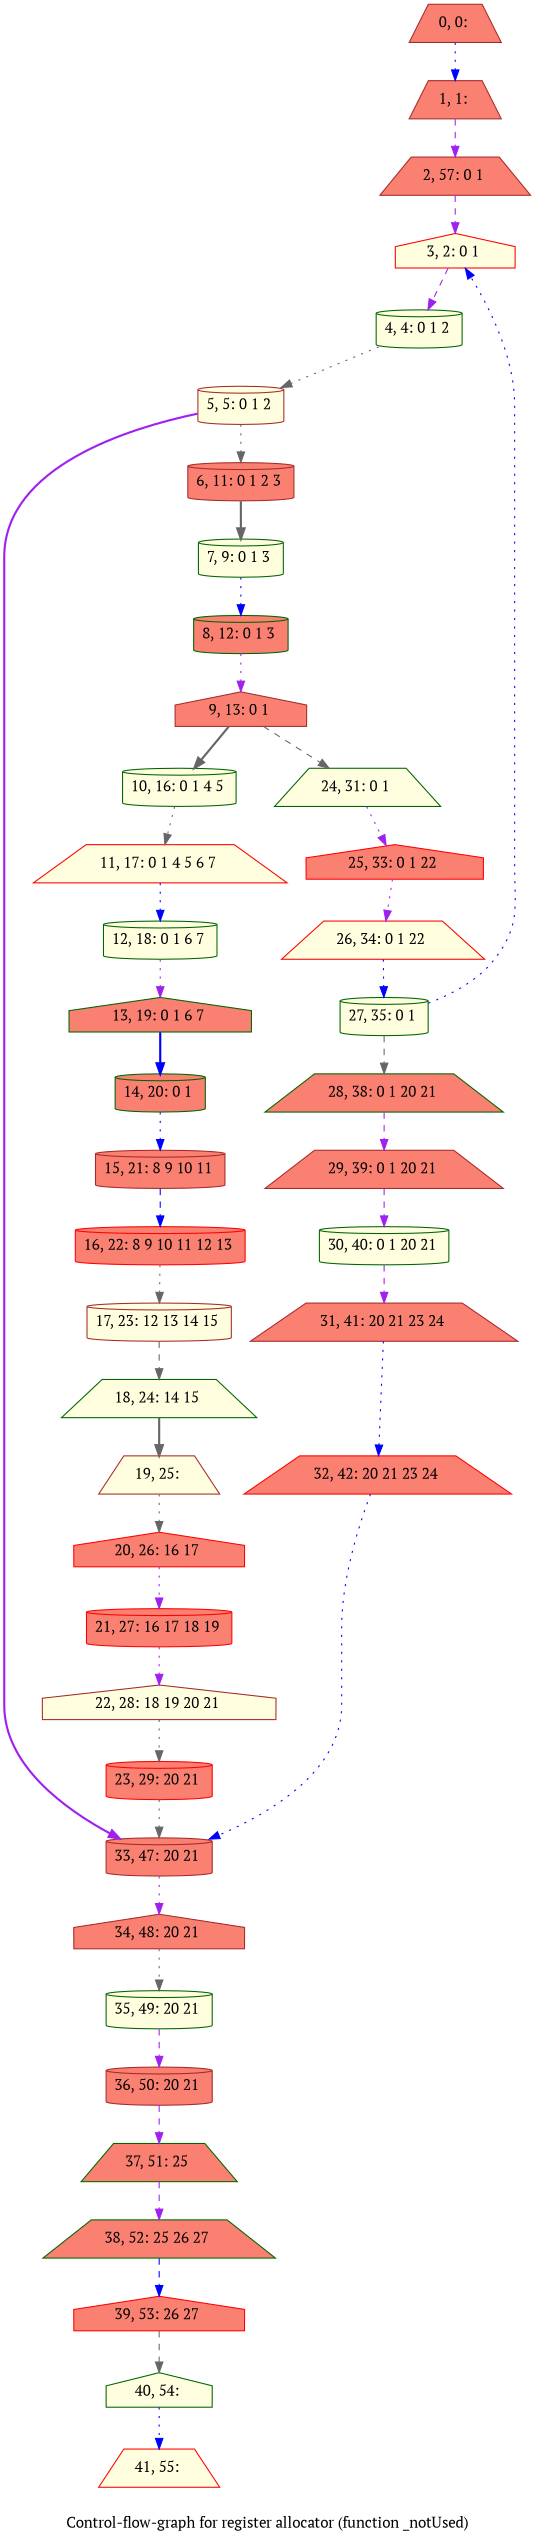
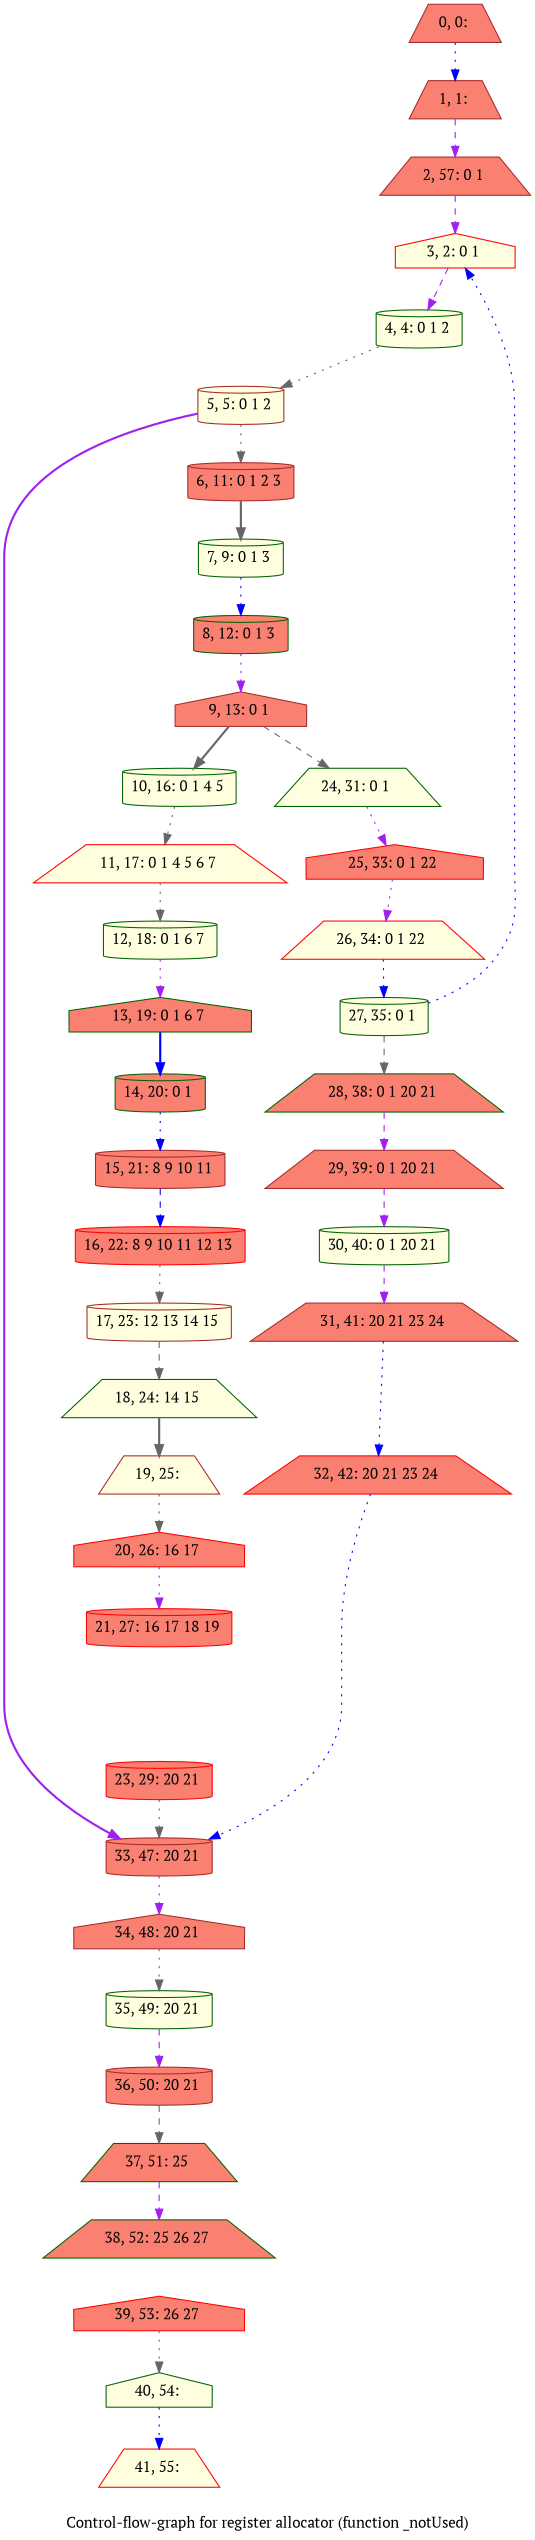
edge "11, 17: 0 1 4 5 6 7" -> "12, 18: 0 1 6 7": color blue -> gray40
node "22, 28: 18 19 20 21": removed
edge "36, 50: 20 21" -> "37, 51: 25": color purple -> gray40
edge "38, 52: 25 26 27" -> "39, 53: 26 27": removed
edge "39, 53: 26 27" -> "40, 54:": style dashed -> dotted
